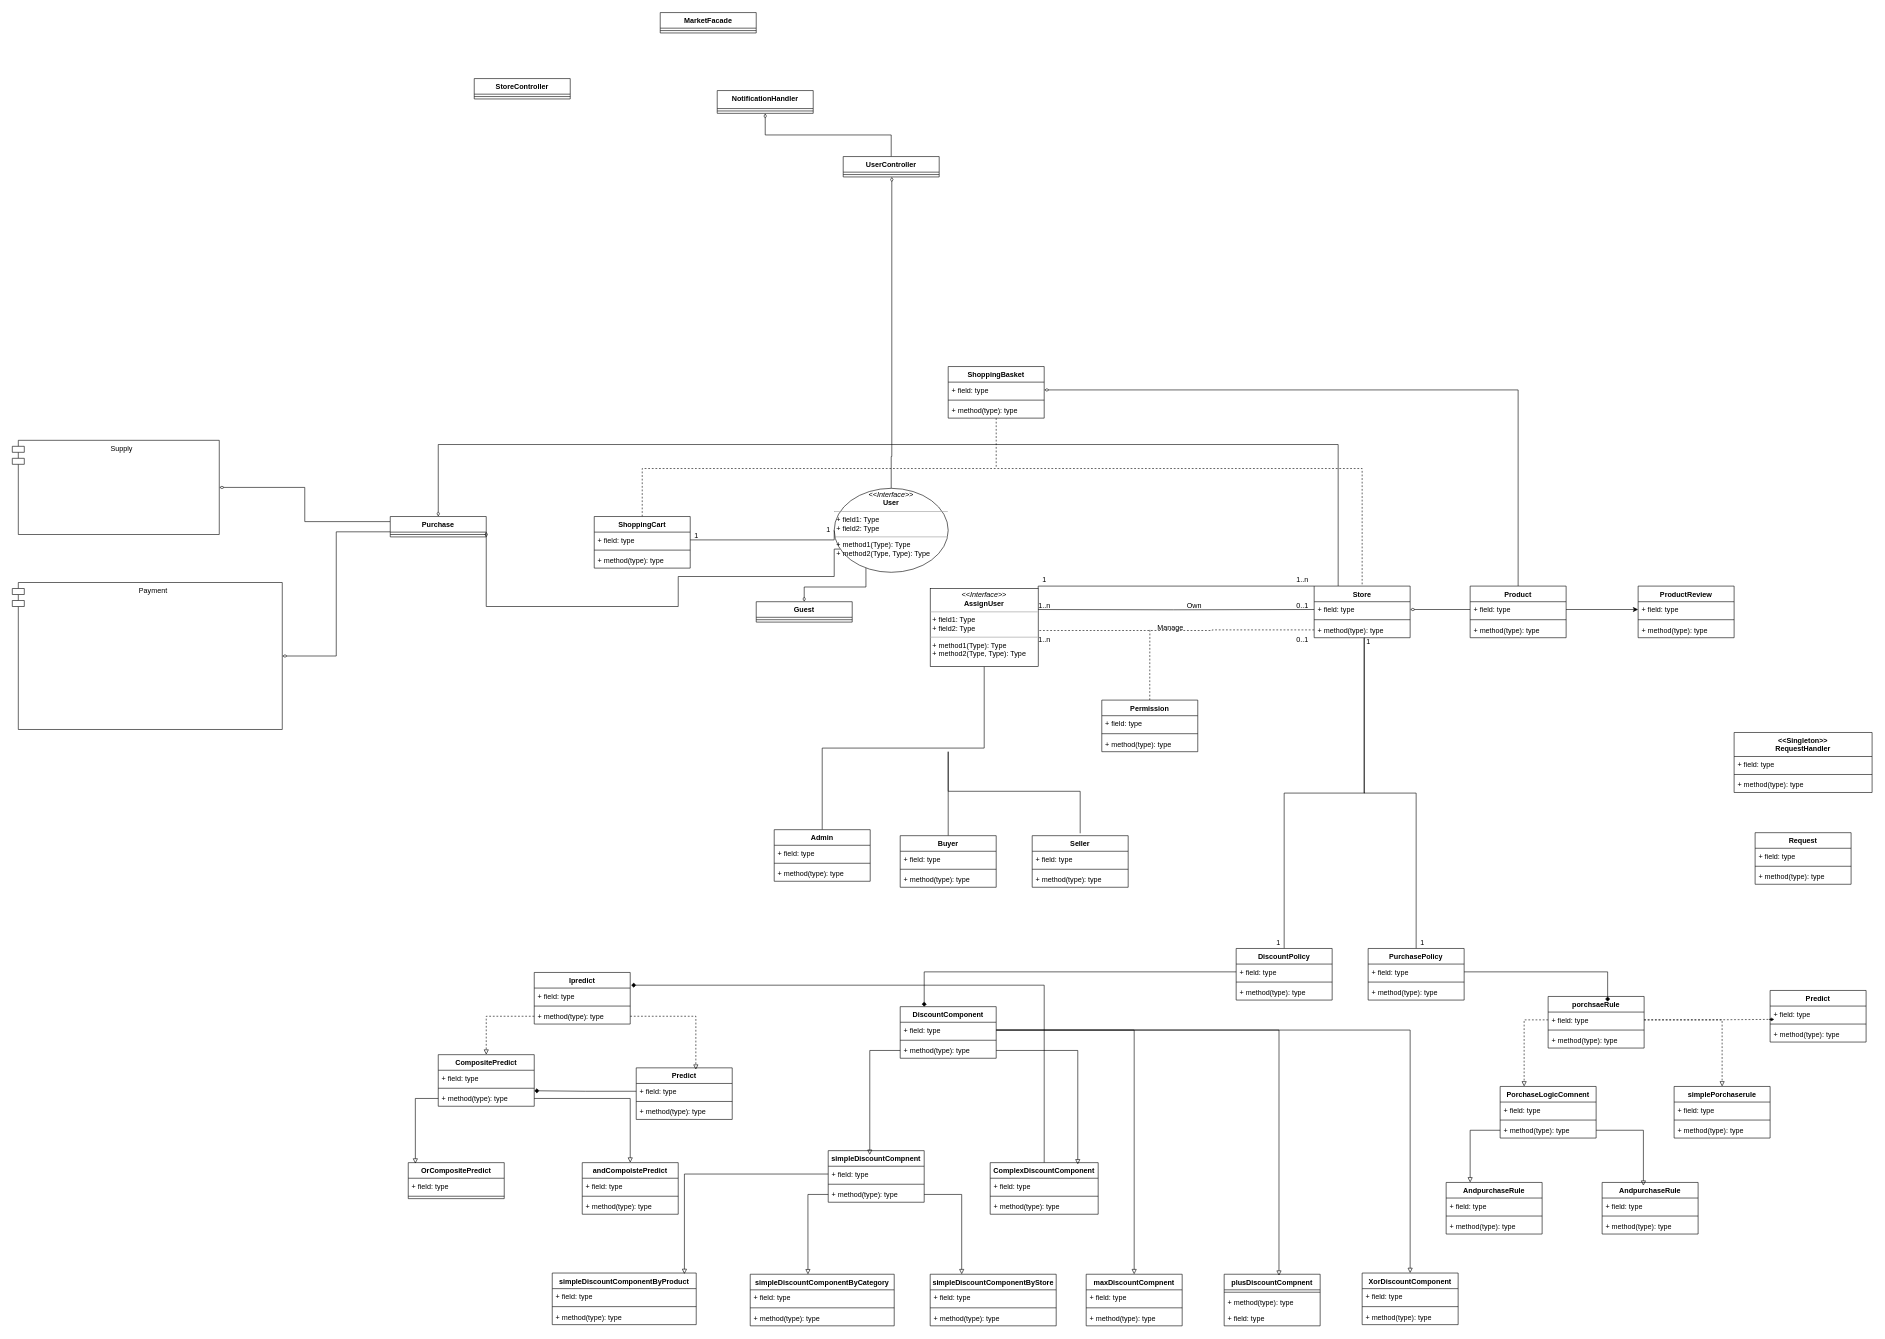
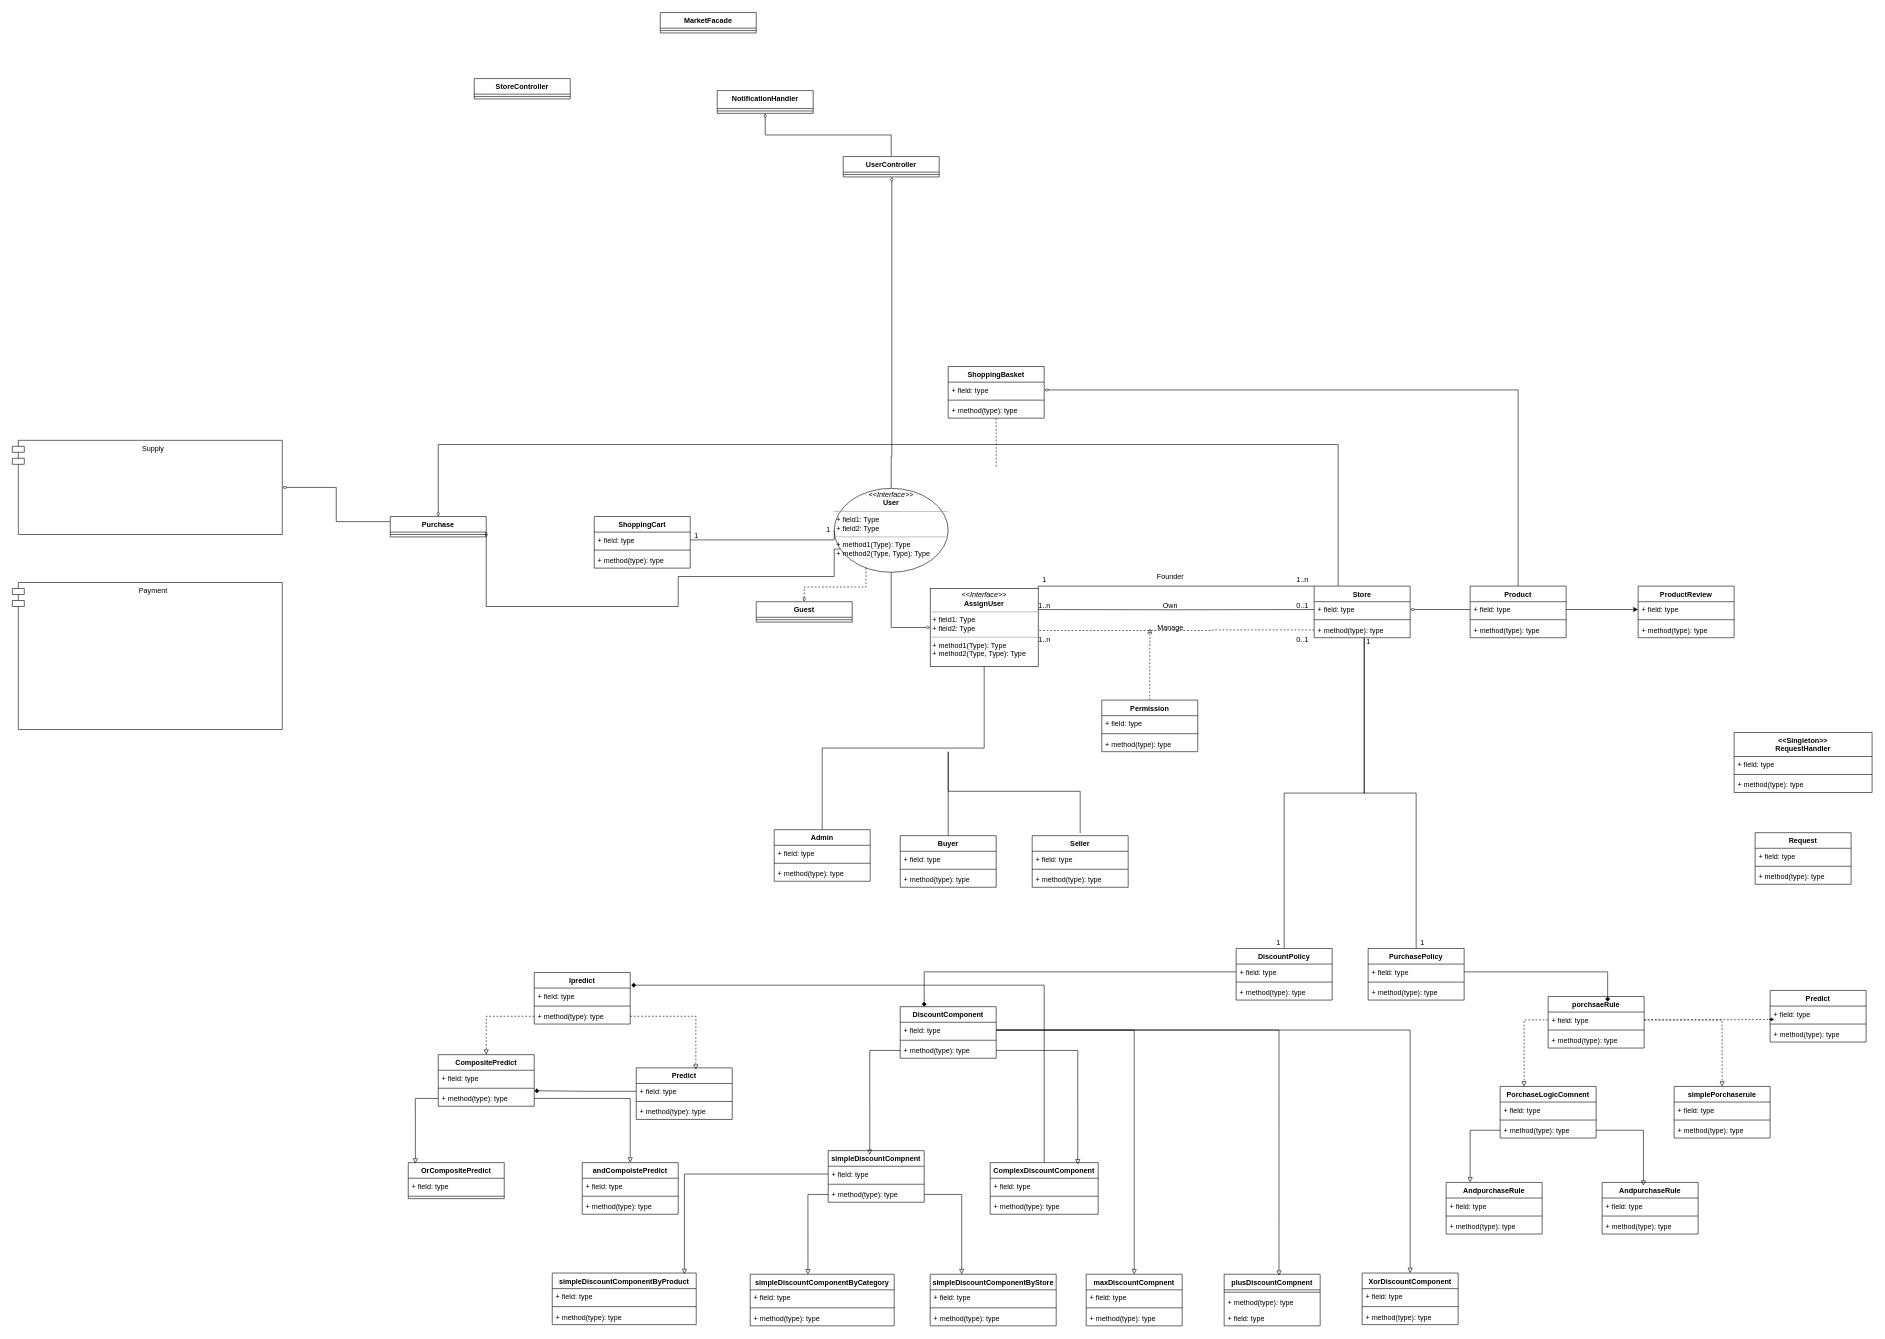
edge "ShoppingCart" -- "Store": removed
node "Supply": size 207x94 -> 270x94
node "Founder": added
edge "<<Interface>> User + field1: Type + field2: Type + method1(Type): Type + method2(Type, Type): Type" -> "Guest": style solid -> dashed
edge "Purchase" -> "Payment": removed
node "Own": moved (1194, 606) -> (1170, 606)
edge "<<Interface>> User + field1: Type + field2: Type + method1(Type): Type + method2(Type, Type): Type" -> "<<Interface>> AssignUser + field1: Type + field2: Type + method1(Type): Type + method2(Type, Type): Type": added
edge "Manage" -- "Permission": arrowhead none -> classic
